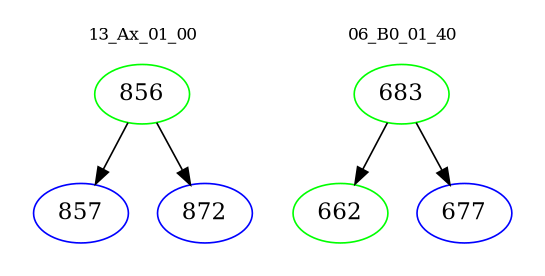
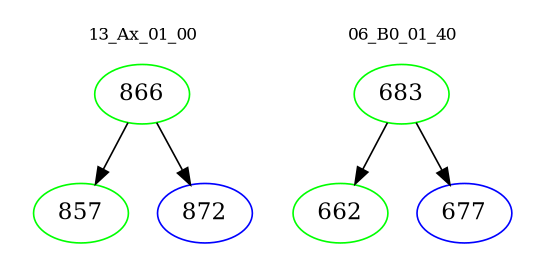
node "856": label "856" -> "866"
node "857": color blue -> green
